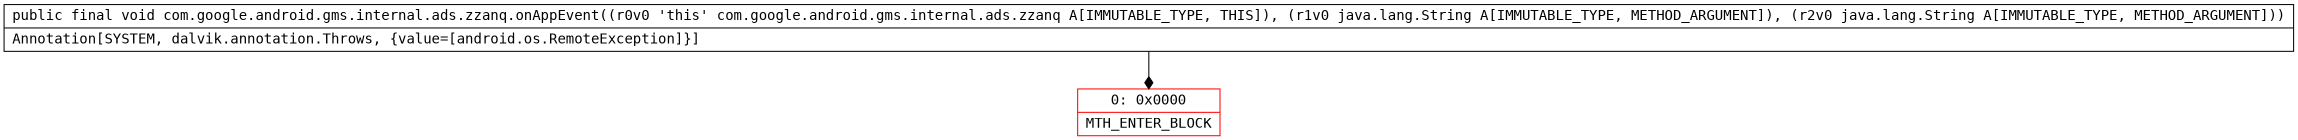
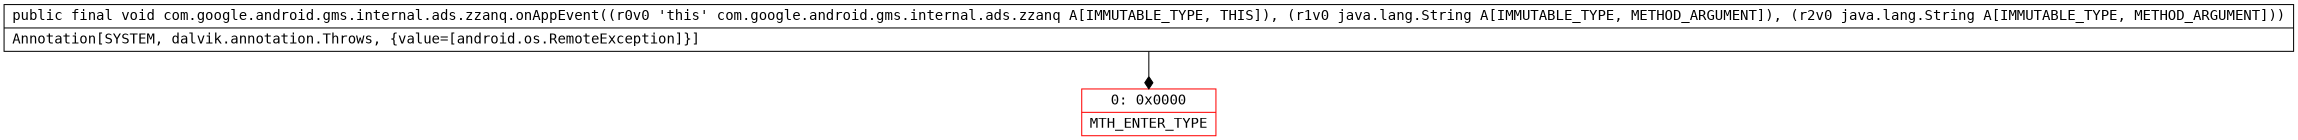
node "0: 0x0000": text "MTH_ENTER_BLOCK" -> "MTH_ENTER_TYPE"
